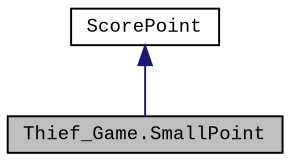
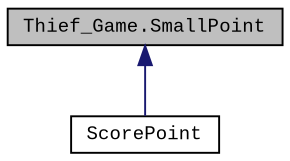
edge "Thief_Game.SmallPoint" -> "ScorePoint": reversed
